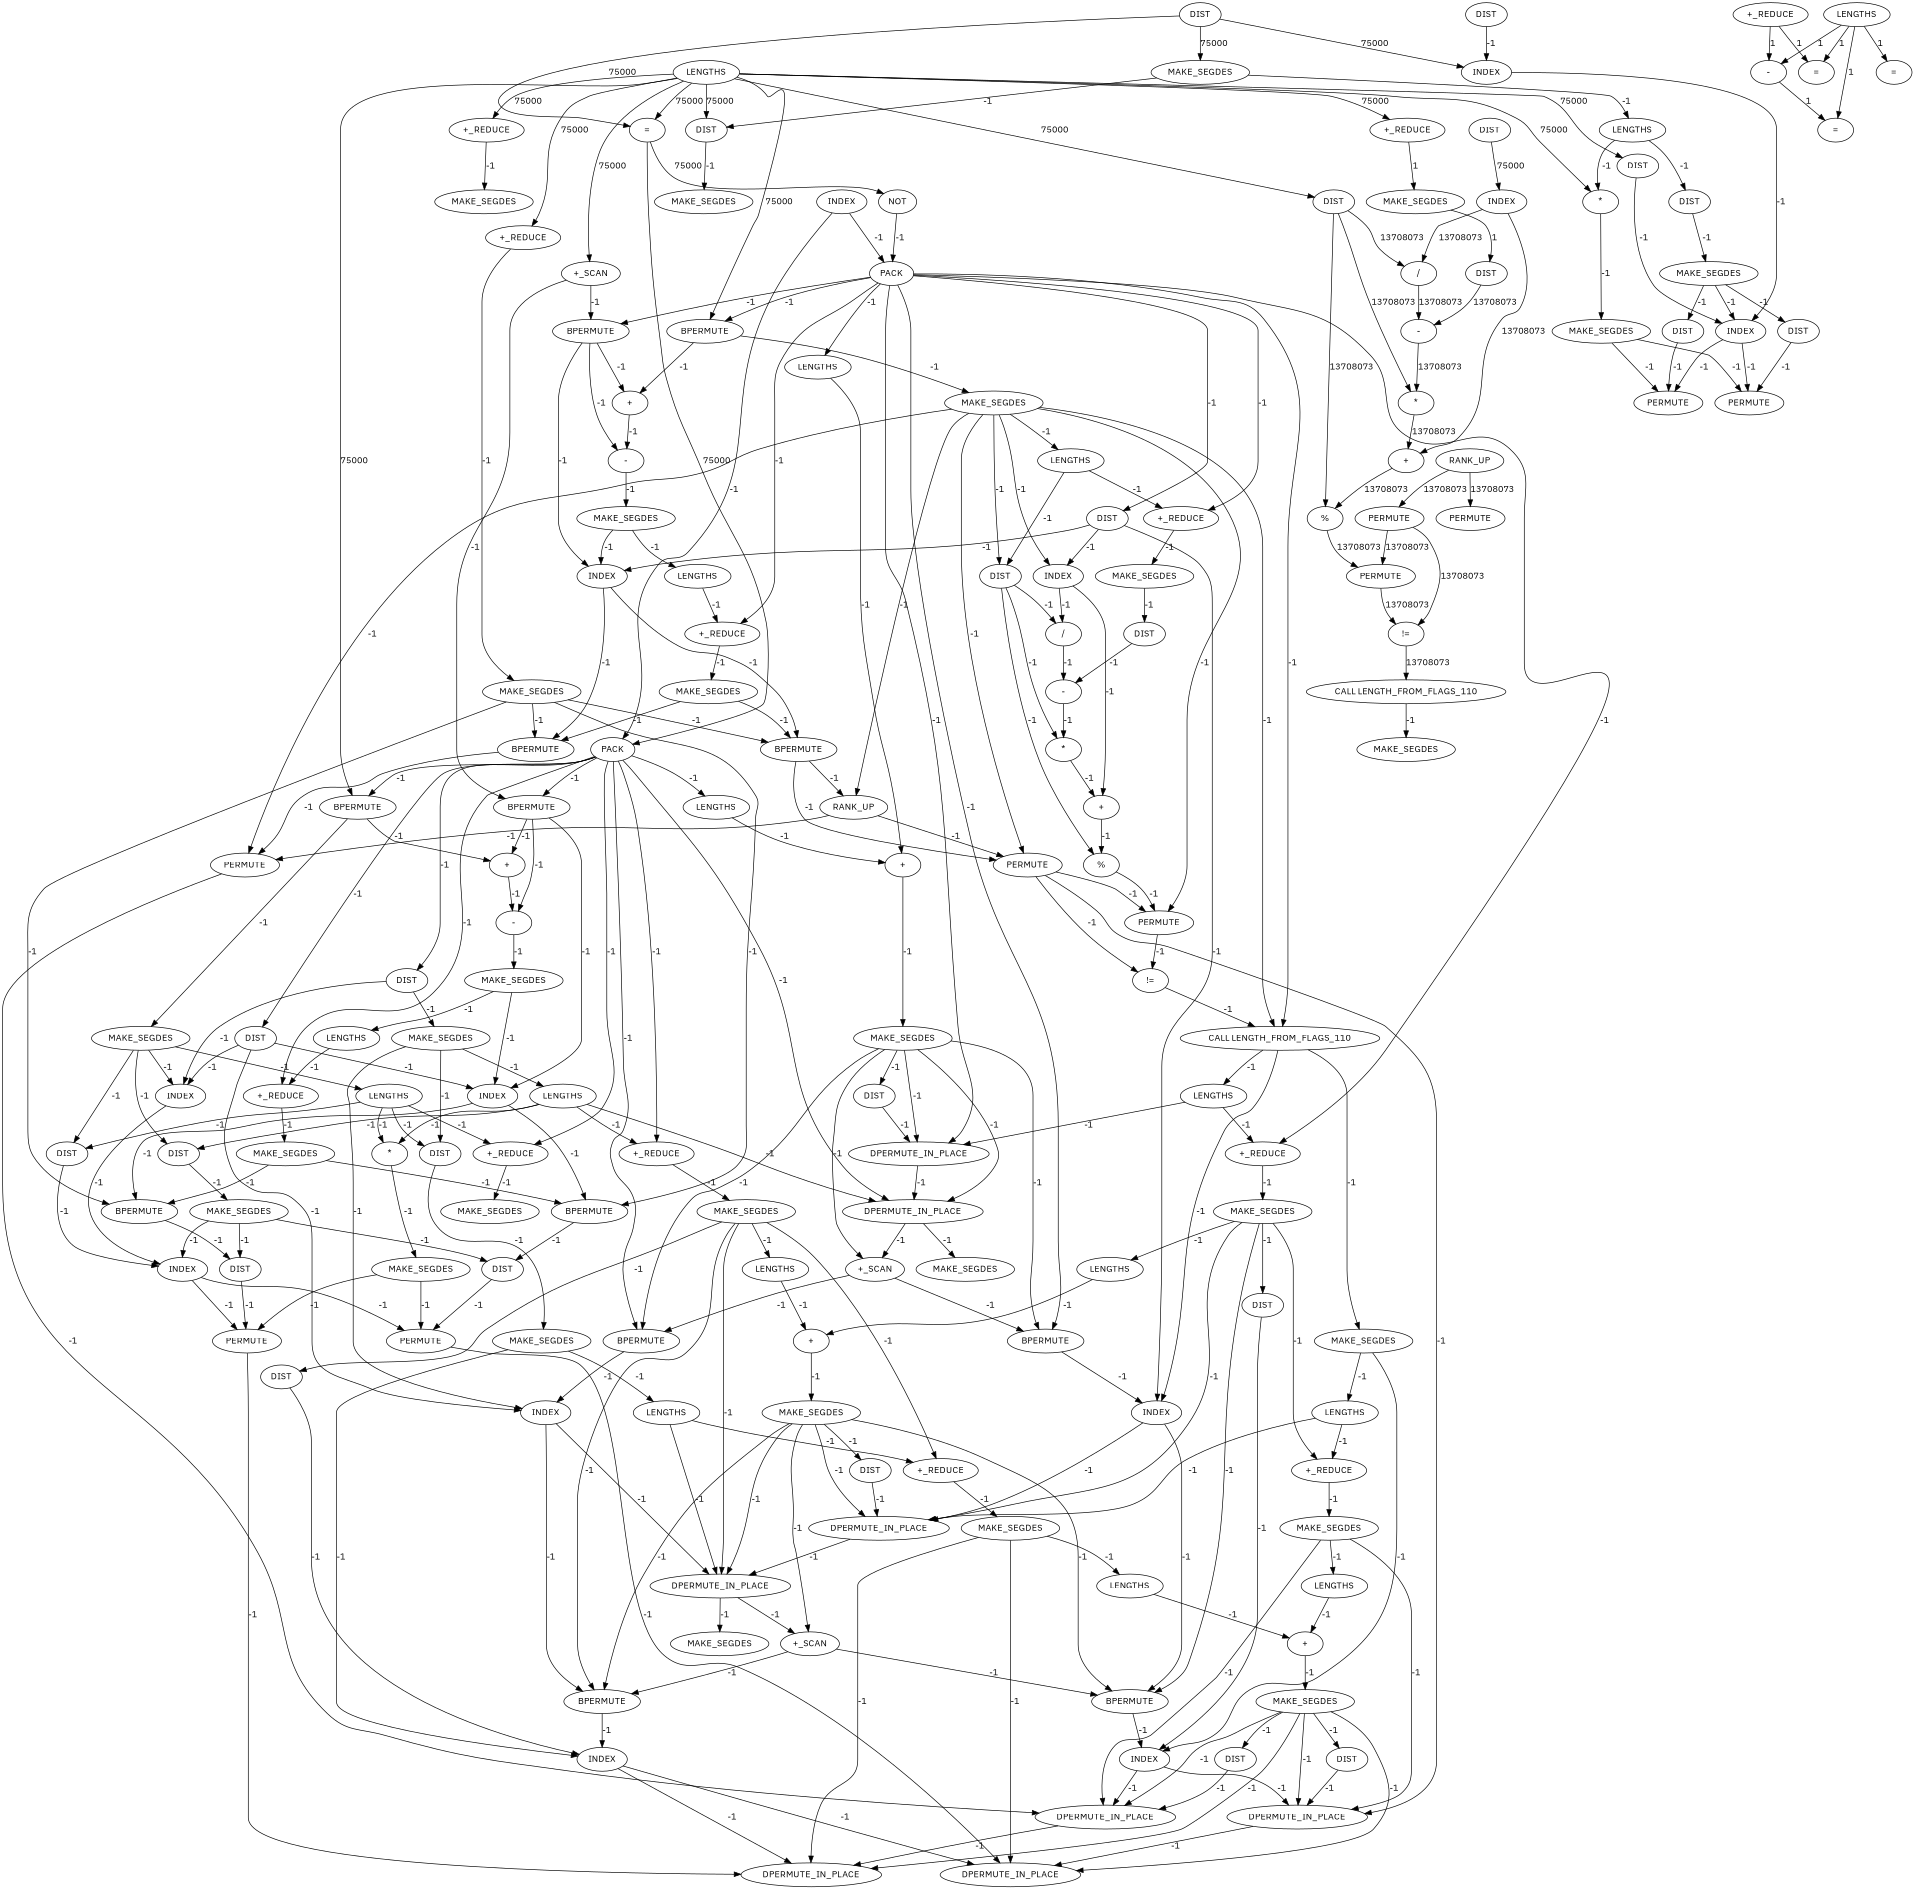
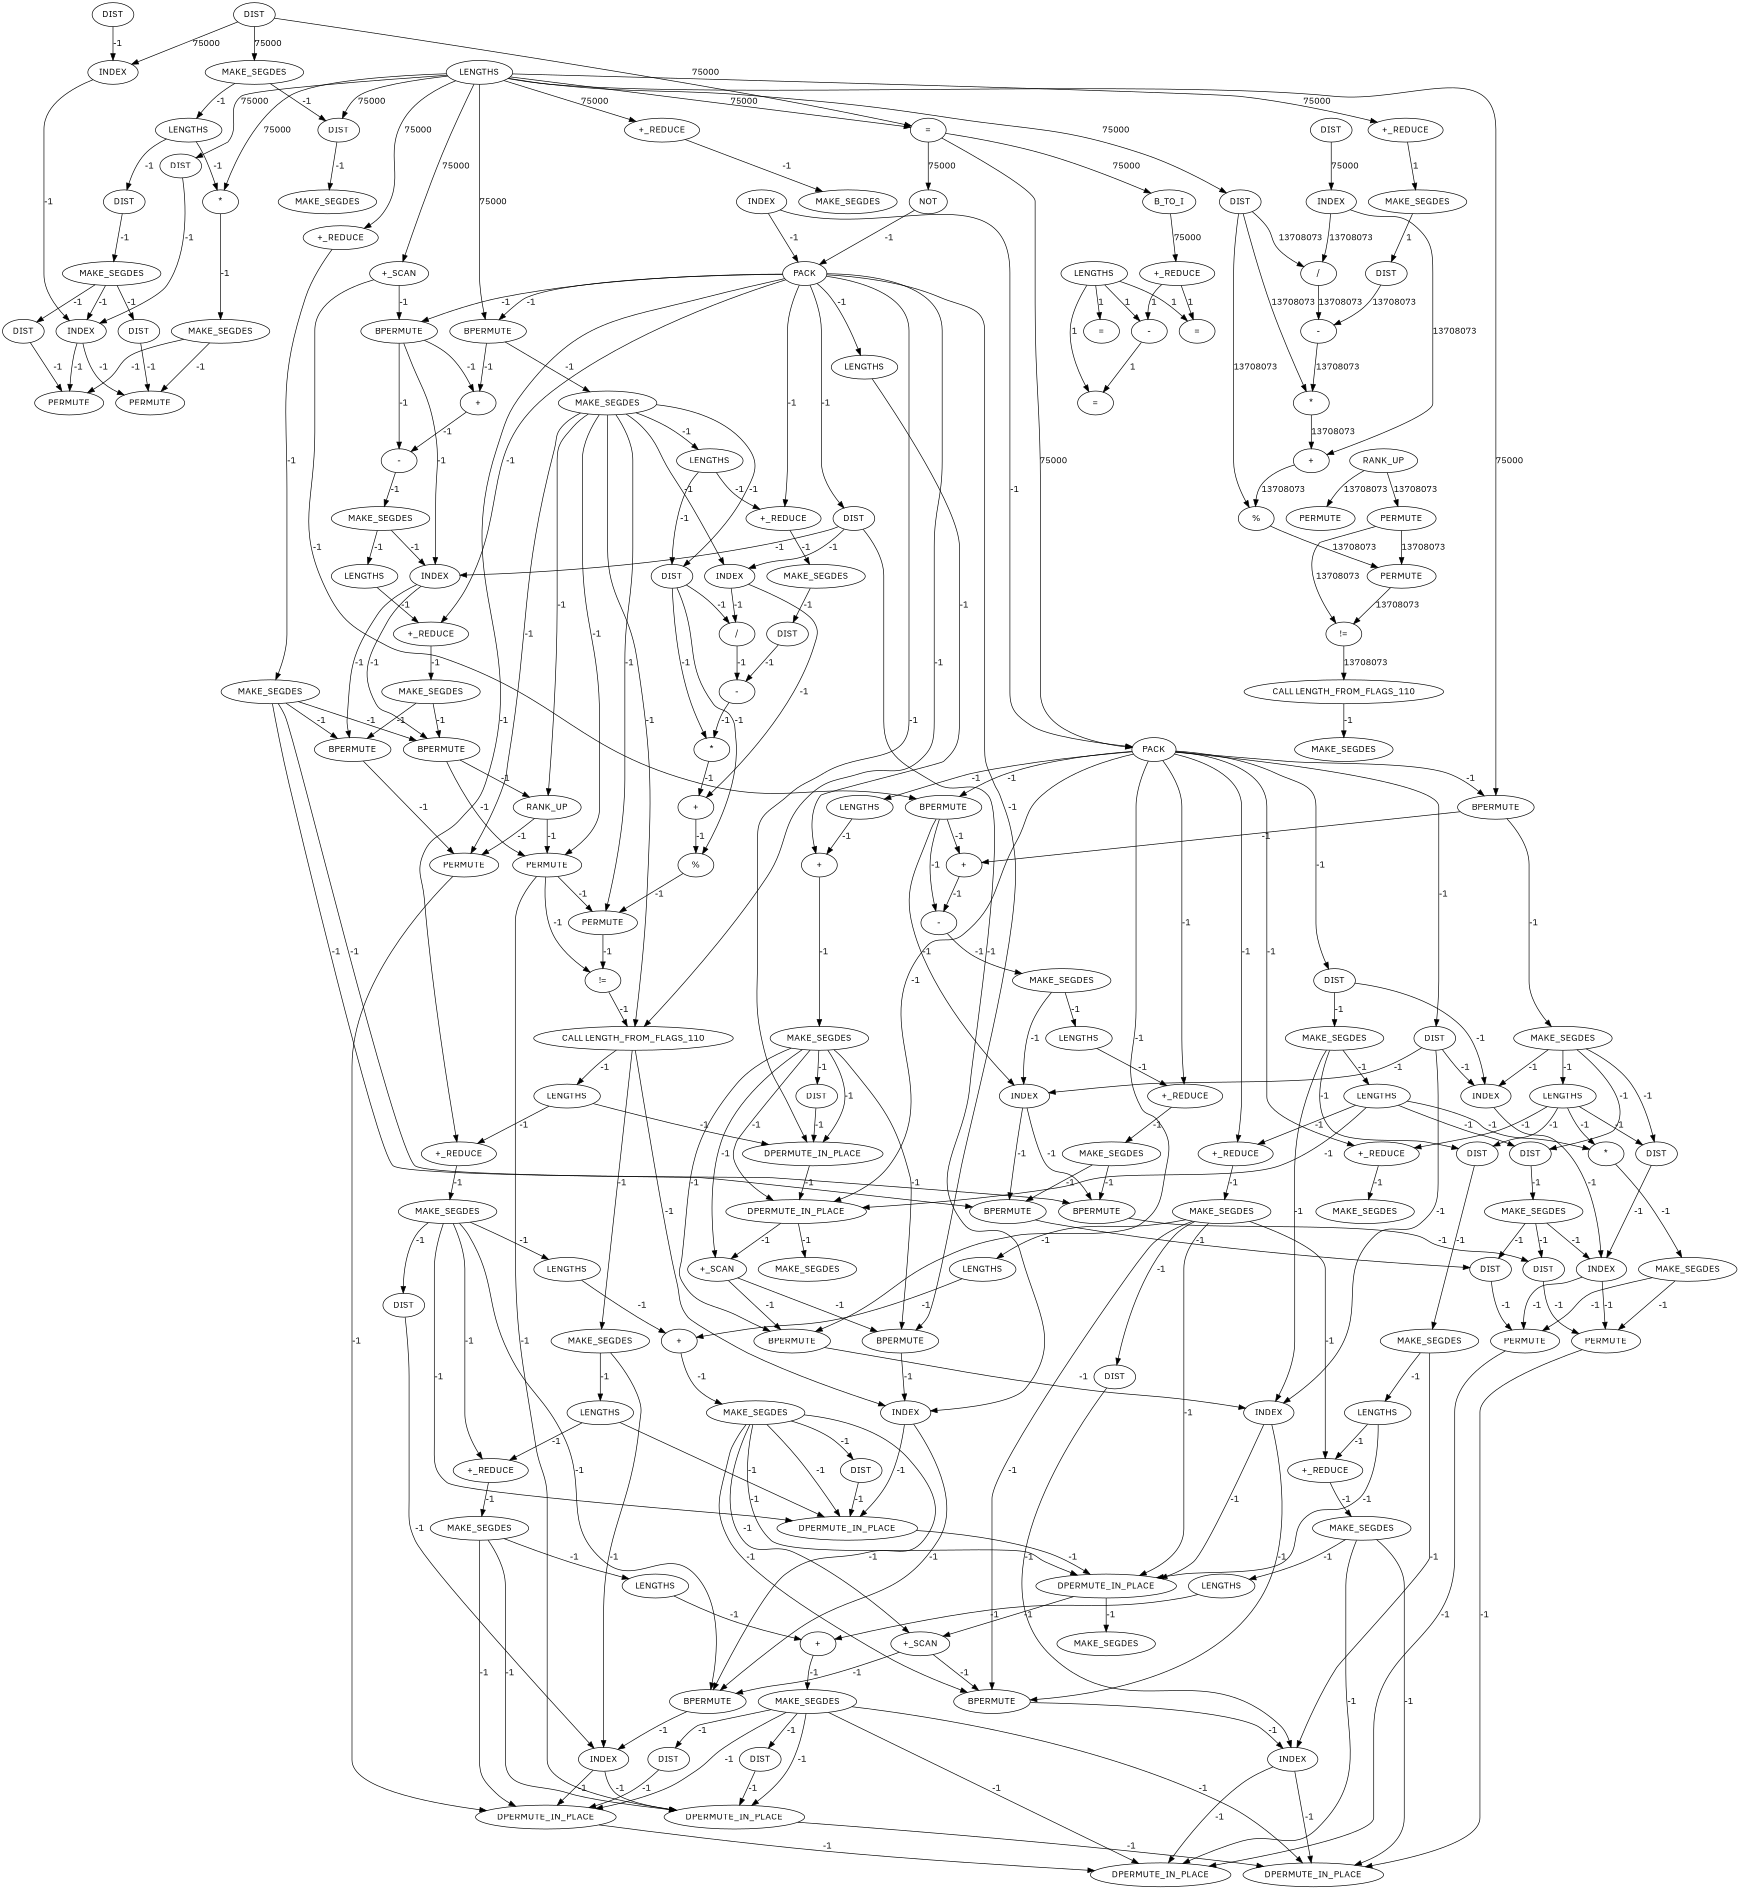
node "B_TO_I": added
